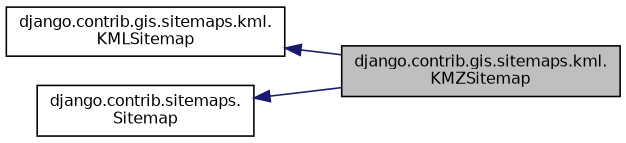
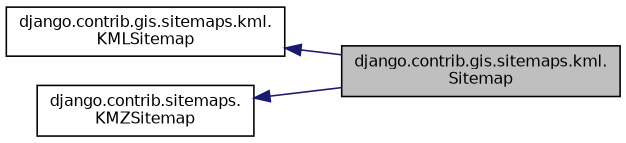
node "django.contrib.gis.sitemaps.kml. KMZSitemap": label "django.contrib.gis.sitemaps.kml. KMZSitemap" -> "django.contrib.gis.sitemaps.kml. Sitemap"
node "django.contrib.sitemaps. Sitemap": label "django.contrib.sitemaps. Sitemap" -> "django.contrib.sitemaps. KMZSitemap"
